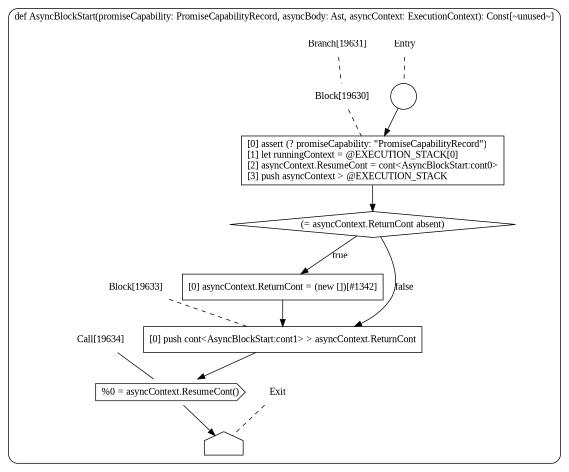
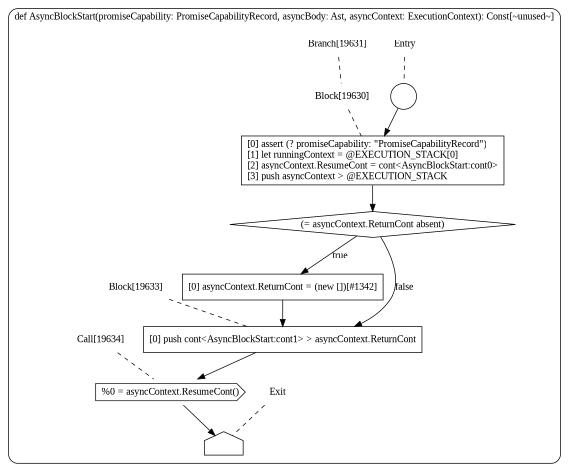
edge "Call[19634]" -- "%0 = asyncContext.ResumeCont()": style solid -> dashed
